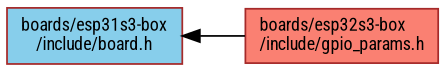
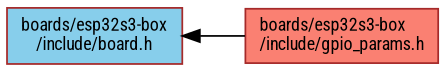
node "boards/esp31s3-box /include/board.h": label "boards/esp31s3-box /include/board.h" -> "boards/esp32s3-box /include/board.h"
